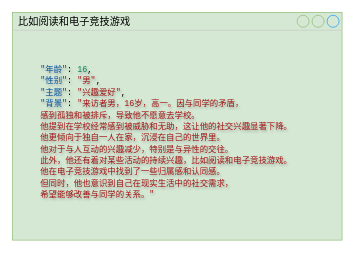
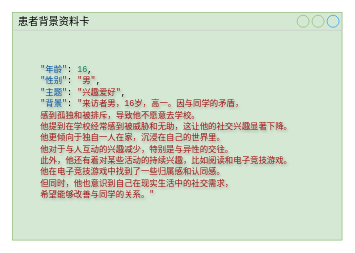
node "比如阅读和电子竞技游戏": label "比如阅读和电子竞技游戏" -> "患者背景资料卡"
